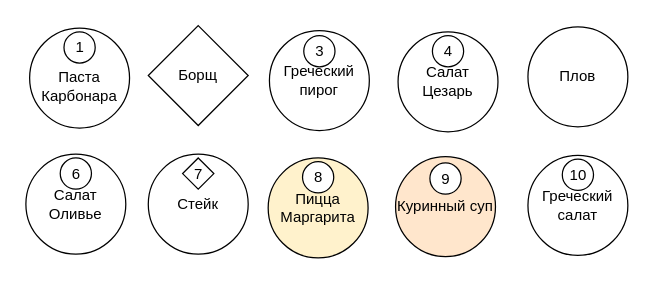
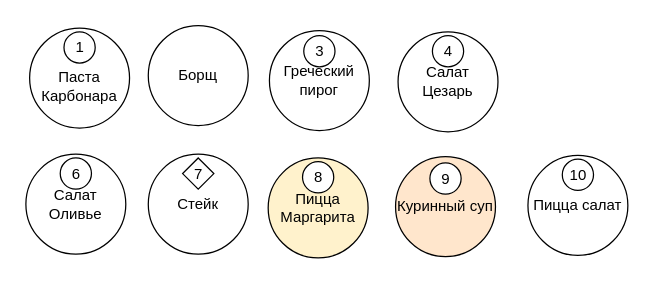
node "Борщ": shape diamond -> ellipse
node "Плов": removed
node "Греческий салат": label "Греческий салат" -> "Пицца салат"
